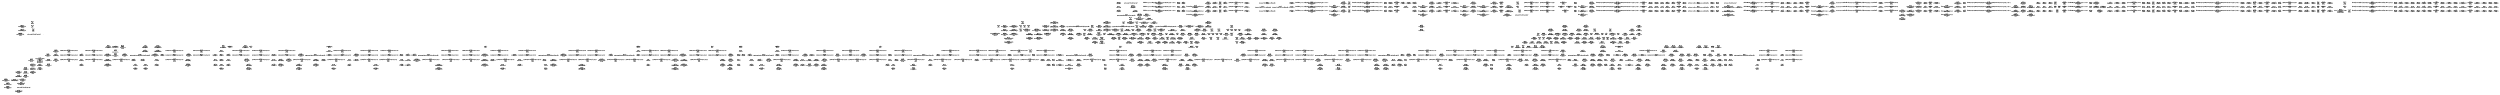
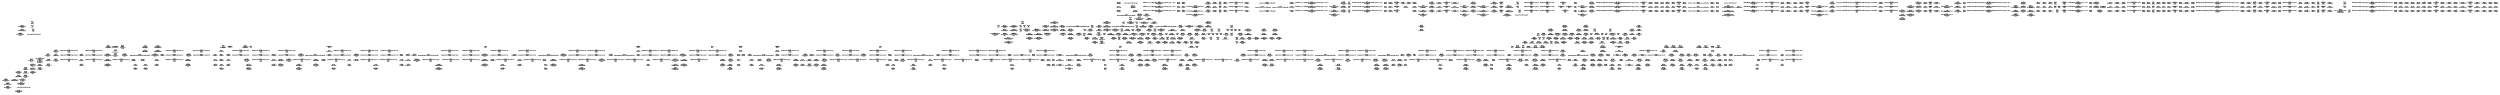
node "CE0x420bc70": removed
